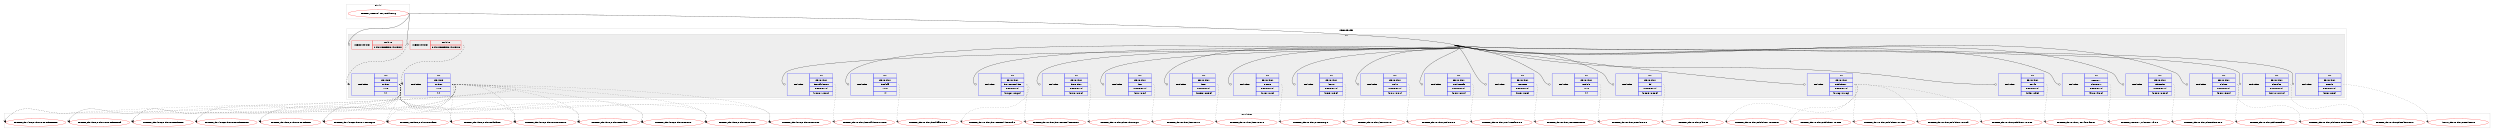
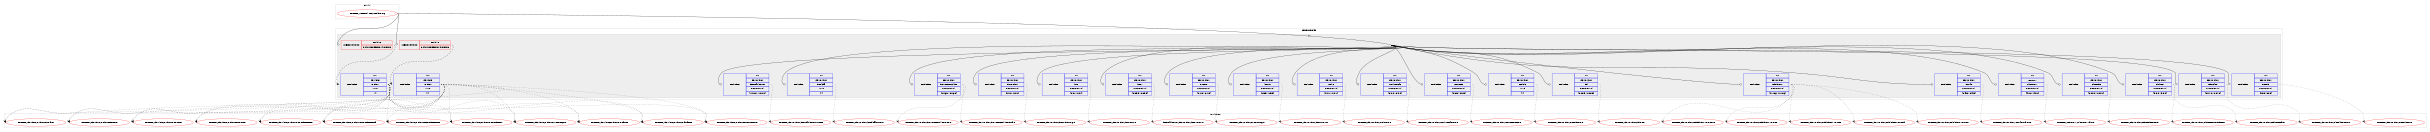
node "portage://dev-lang/python-3.13.0_beta3": removed
node "portage://net-lang/python-3.8.19_p2": label "portage://net-lang/python-3.8.19_p2" -> "portage://dev-lang/python-3.8.19_p2"
node "portage://dev-python/httpx-0.27.0": label "portage://dev-python/httpx-0.27.0" -> "beautifulsoup://dev-python/httpx-0.27.0"
node "loguru://dev-python/arsenic-21.8": label "loguru://dev-python/arsenic-21.8" -> "portage://dev-python/arsenic-21.8"
